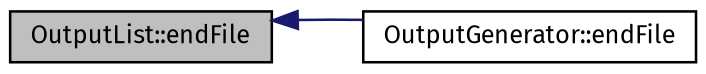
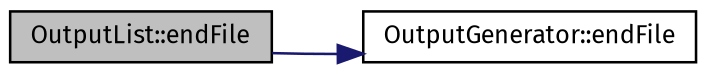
edge "OutputGenerator::endFile" -> "OutputList::endFile": reversed
